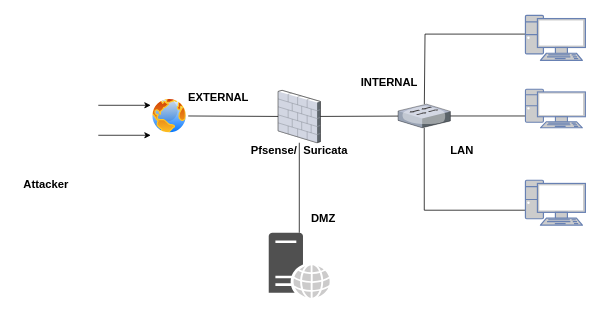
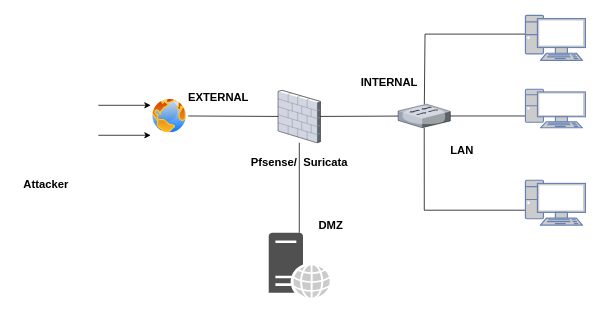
node "Pfsense/ Suricata": moved (299, 150) -> (299, 162)
node "DMZ": moved (323, 218) -> (330, 225)
